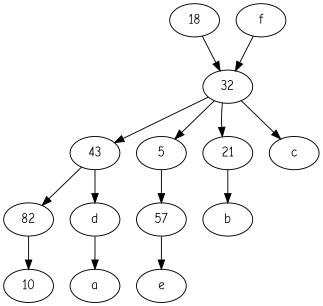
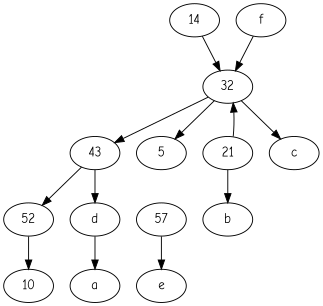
node "18": label "18" -> "14"
edge "32" -> "21": reversed
edge "5" -> "57": removed
node "82": label "82" -> "52"
